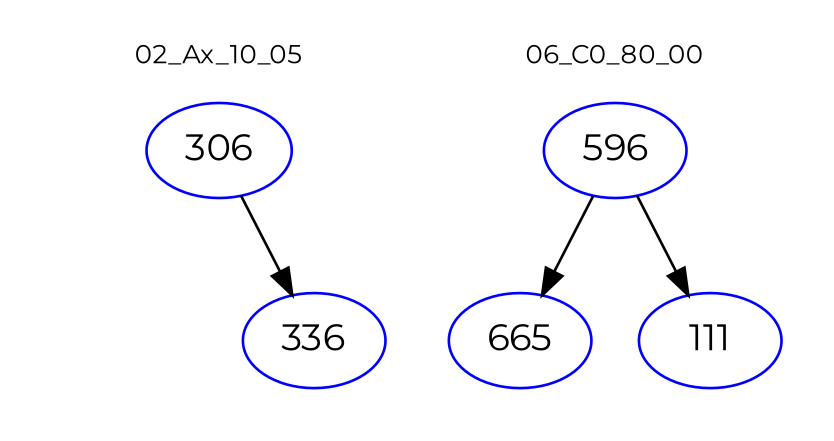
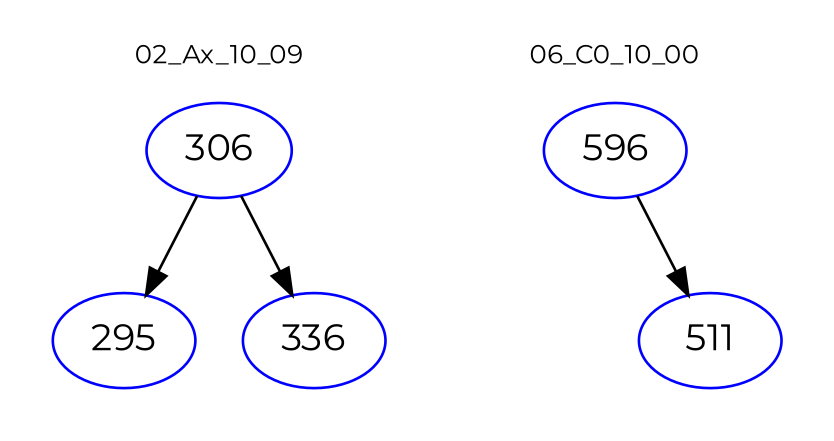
cluster "02_Ax_10_05": label "02_Ax_10_05" -> "02_Ax_10_09"
cluster "06_C0_80_00": label "06_C0_80_00" -> "06_C0_10_00"
node "295": added
node "665": removed
node "111": label "111" -> "511"
